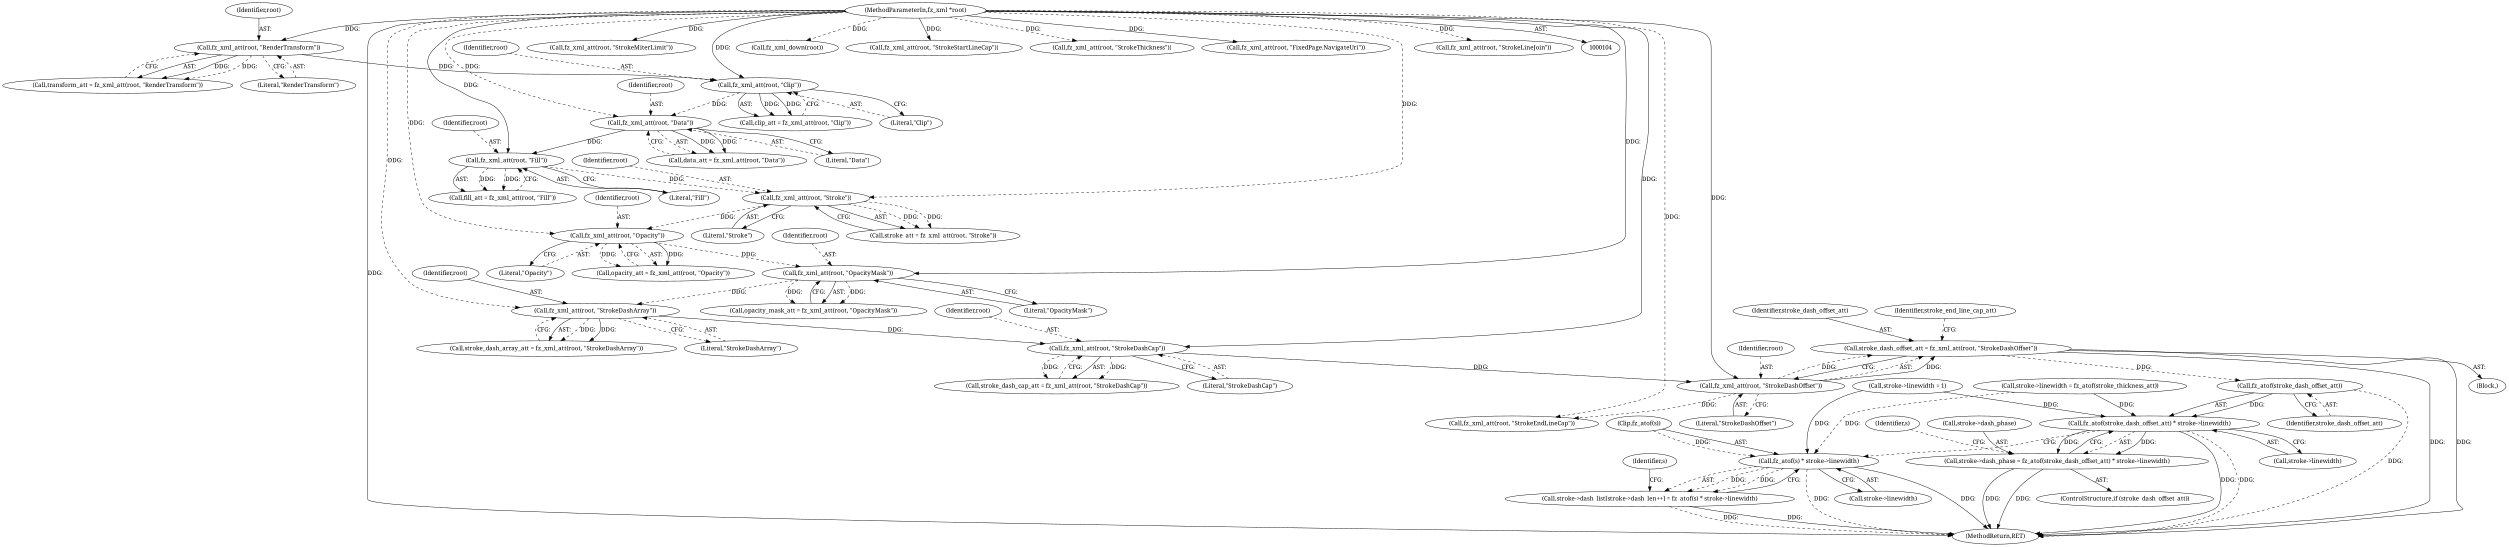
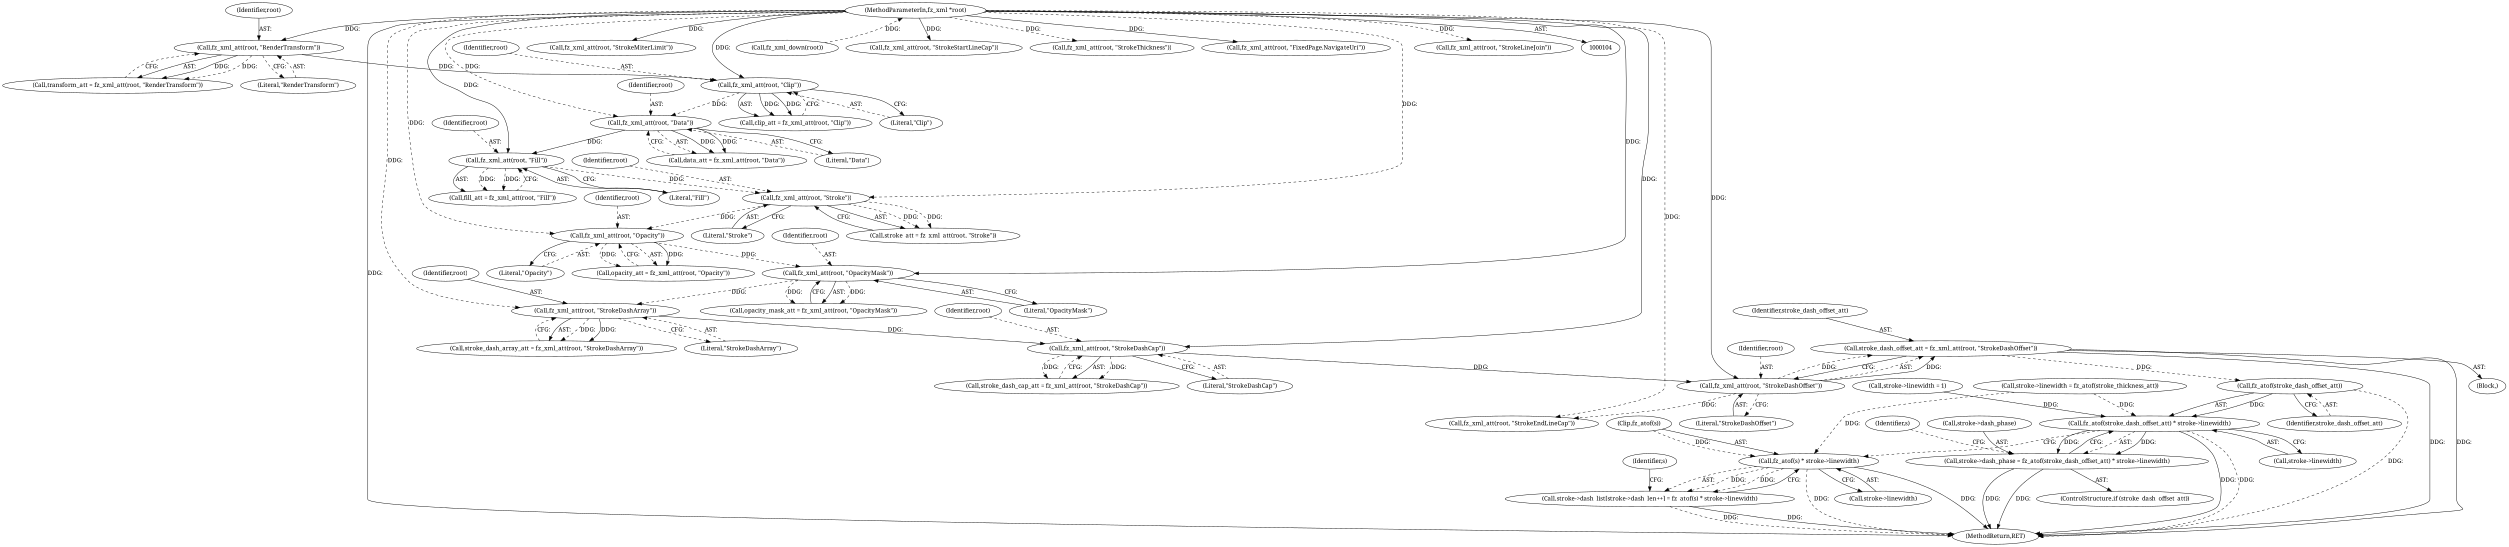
edge "(MethodParameterIn,fz_xml *root)" -> "(Call,fz_xml_down(root))": reversed
node "(Identifier,stroke_end_line_cap_att)": removed
edge "(Call,stroke->linewidth = fz_atof(stroke_thickness_att))" -> "(Call,fz_atof(stroke_dash_offset_att) * stroke->linewidth)": style solid -> dashed
edge "(Call,stroke->linewidth = 1)" -> "(Call,fz_atof(s) * stroke->linewidth)": removed, label "DDG:"
